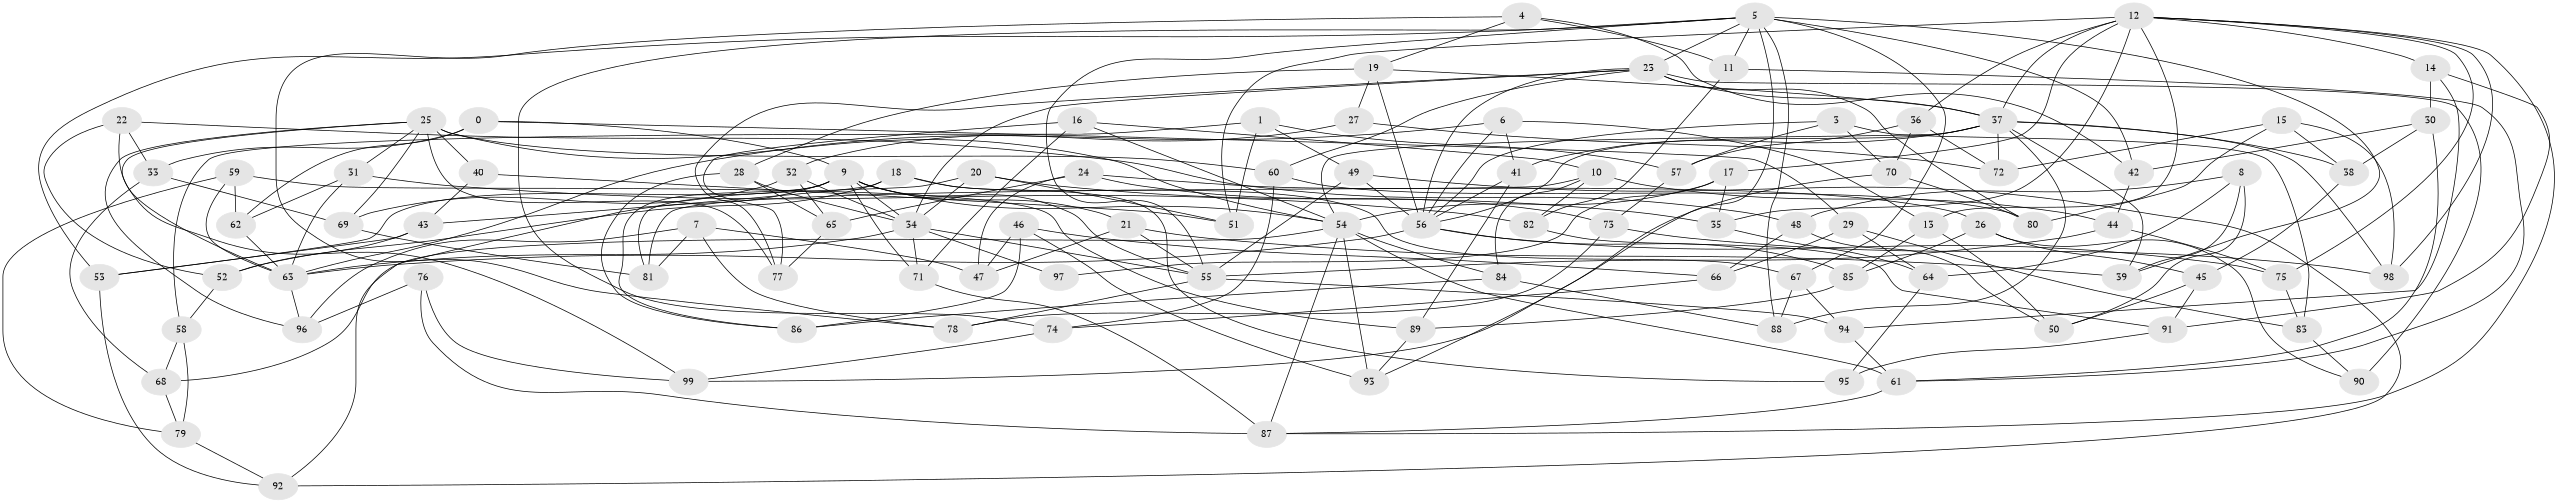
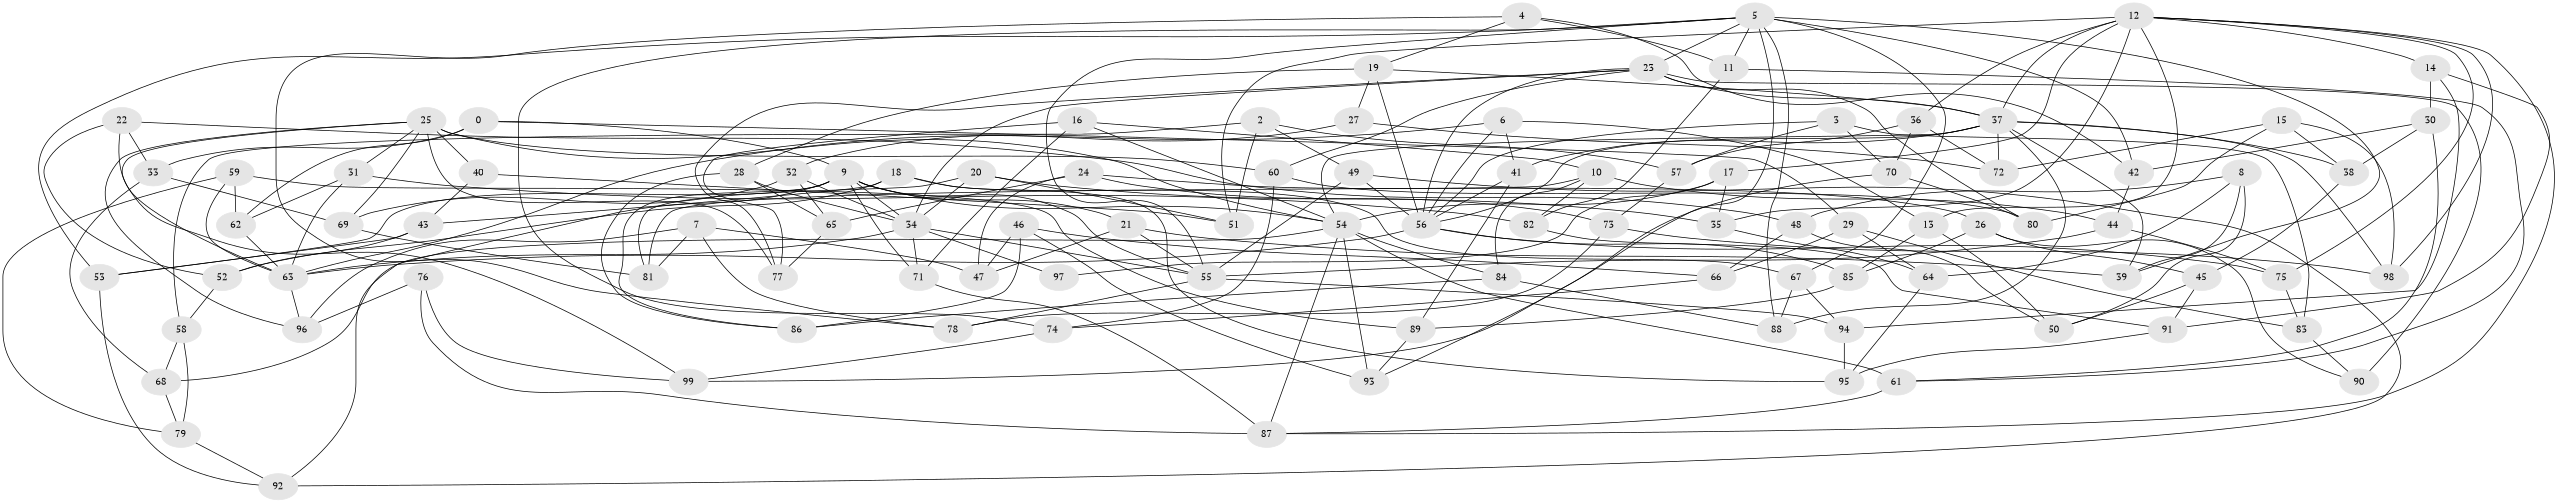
node "1": label "1" -> "2"
edge "94" -- "61": now "94" -- "95"
